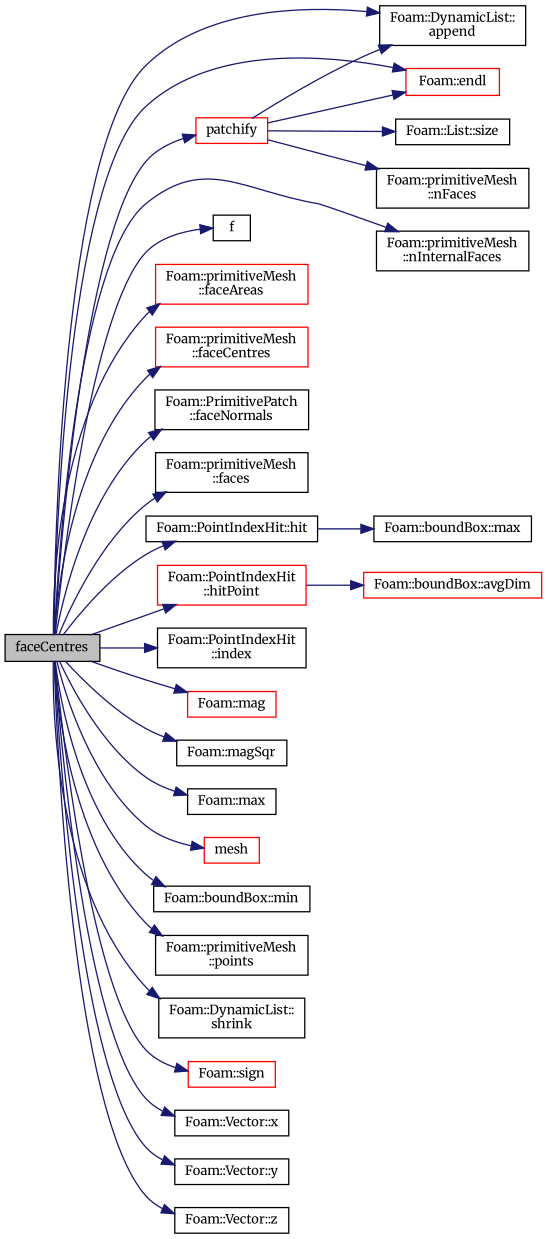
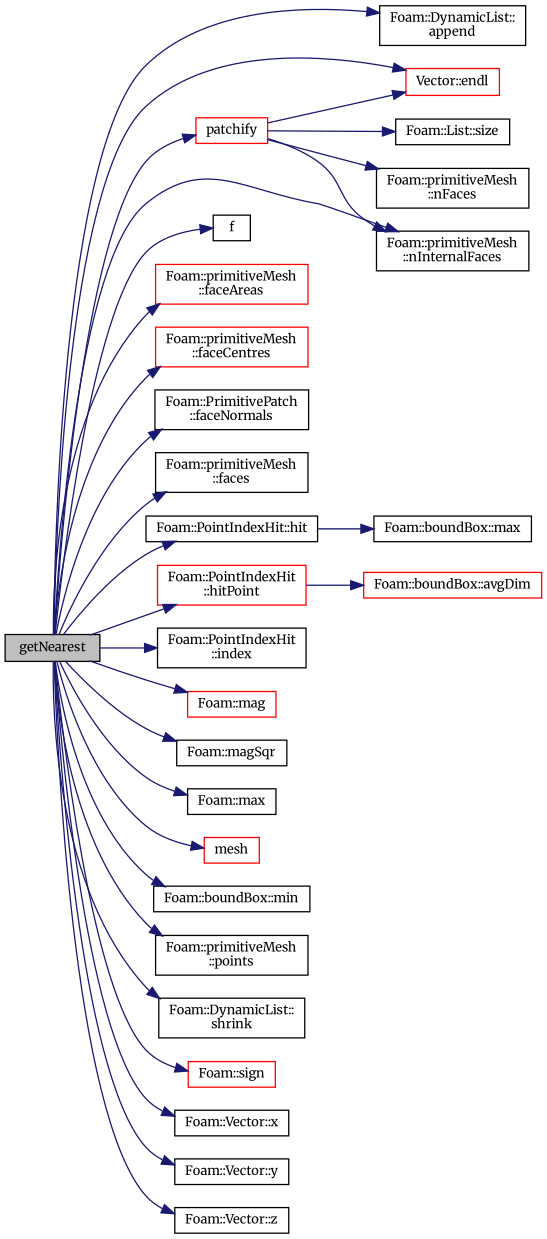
edge "patchify" -> "Foam::DynamicList:: append": now "patchify" -> "Foam::primitiveMesh ::nInternalFaces"
node "Foam::endl": label "Foam::endl" -> "Vector::endl"
node "faceCentres": label "faceCentres" -> "getNearest"
